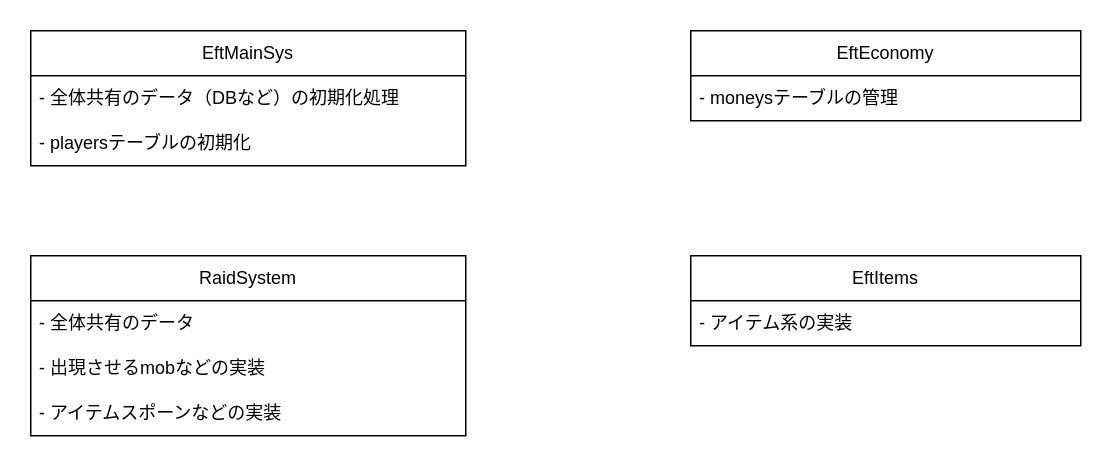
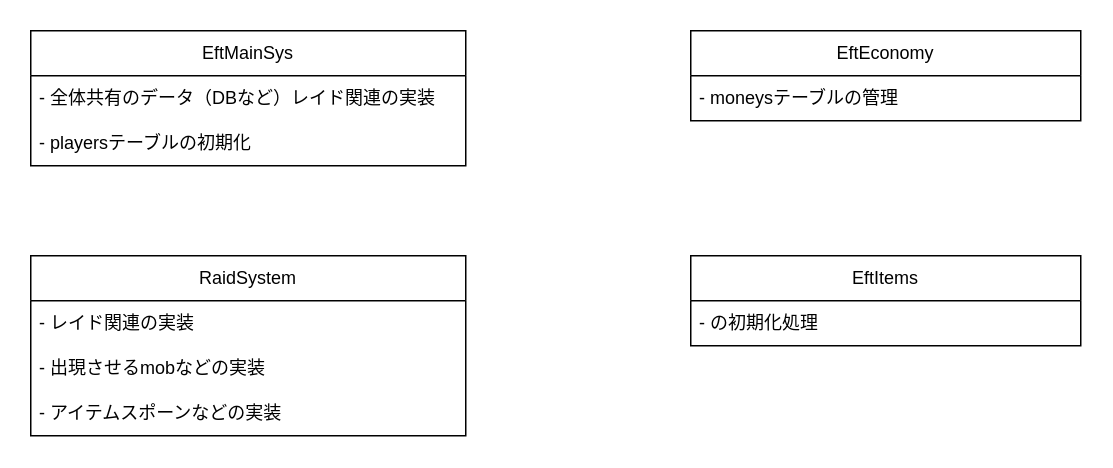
node "- 全体共有のデータ（DBなど）の初期化処理": label "- 全体共有のデータ（DBなど）の初期化処理" -> "- 全体共有のデータ（DBなど）レイド関連の実装"
node "- 全体共有のデータ": label "- 全体共有のデータ" -> "- レイド関連の実装"
node "- アイテム系の実装": label "- アイテム系の実装" -> "- の初期化処理"
